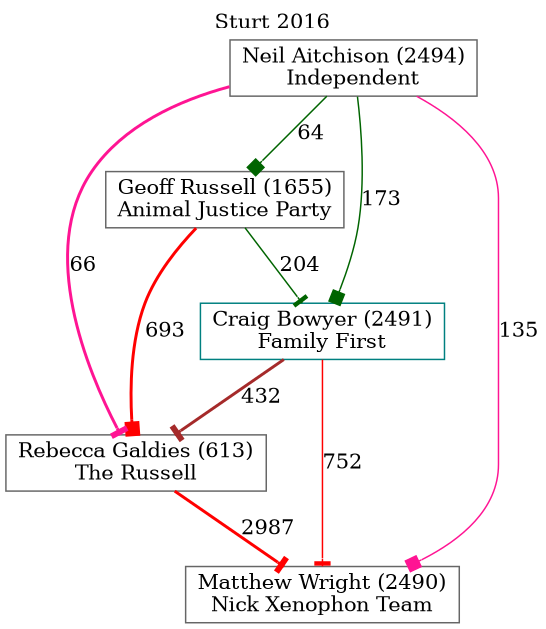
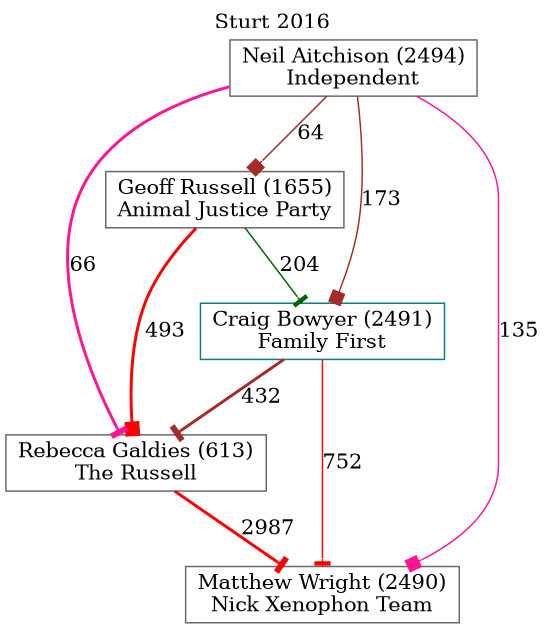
edge "Neil Aitchison (2494) Independent" -> "Geoff Russell (1655) Animal Justice Party": color darkgreen -> brown
edge "Neil Aitchison (2494) Independent" -> "Craig Bowyer (2491) Family First": color darkgreen -> brown
edge "Geoff Russell (1655) Animal Justice Party" -> "Rebecca Galdies (613) The Russell": label "693" -> "493"
